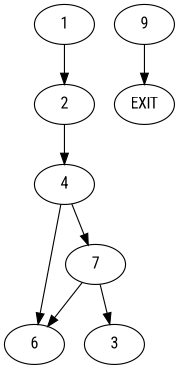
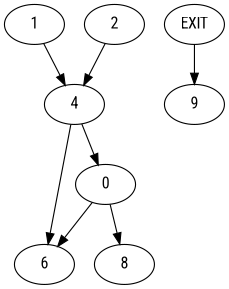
edge "1" -> "2": now "1" -> "4"
edge "9" -> "EXIT": reversed
node "7": label "7" -> "0"
node "3": label "3" -> "8"
